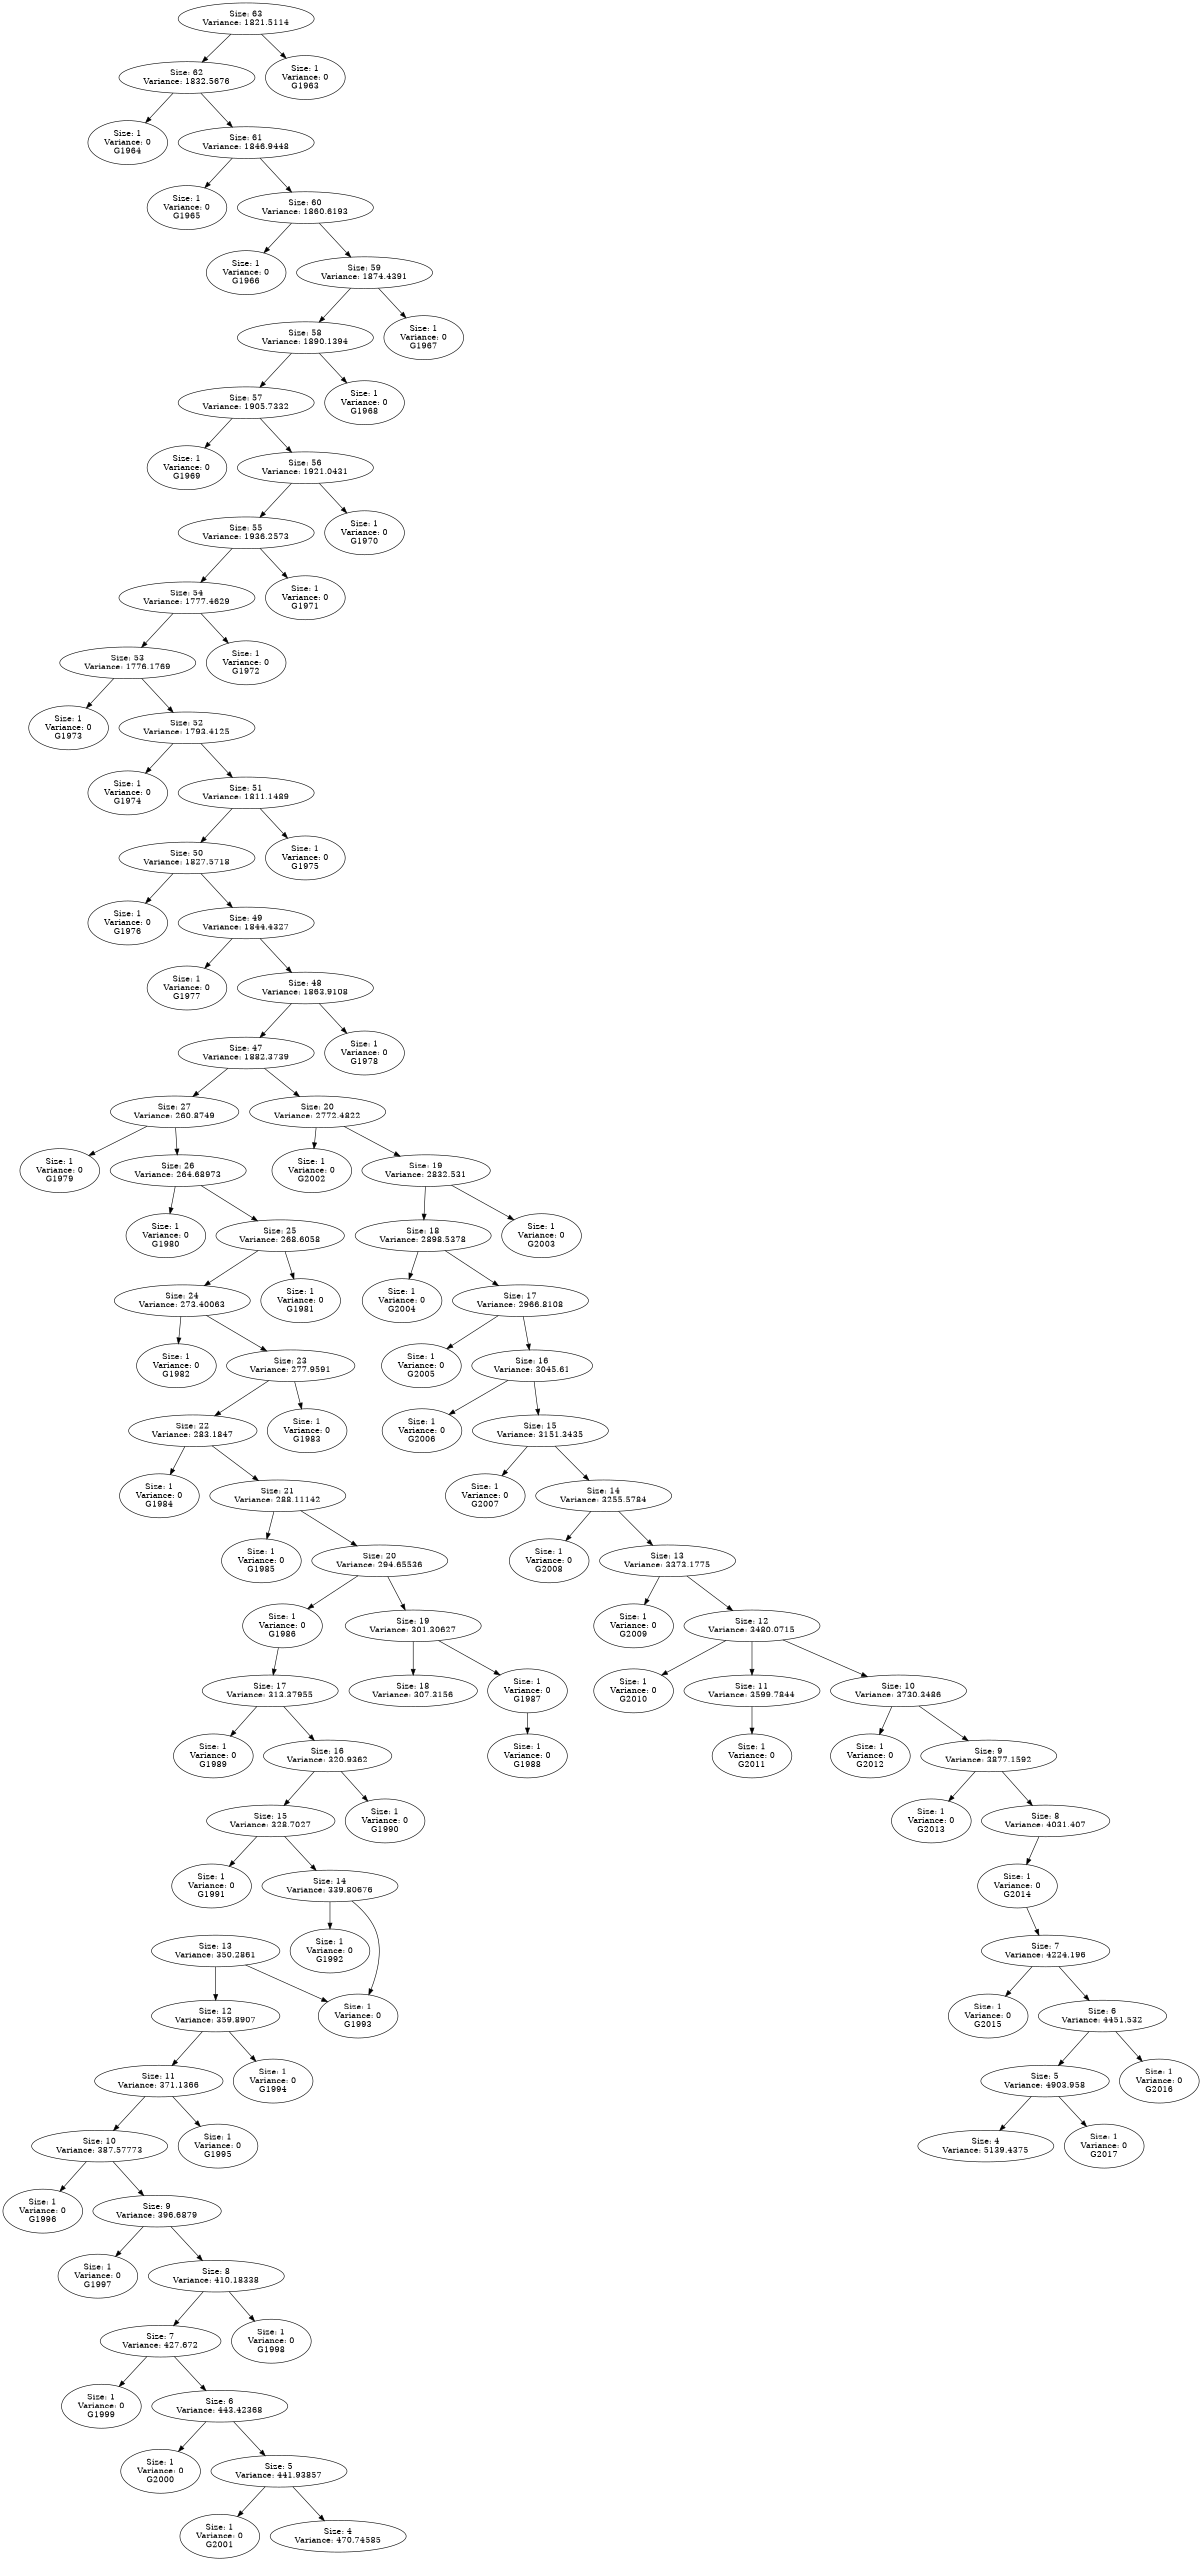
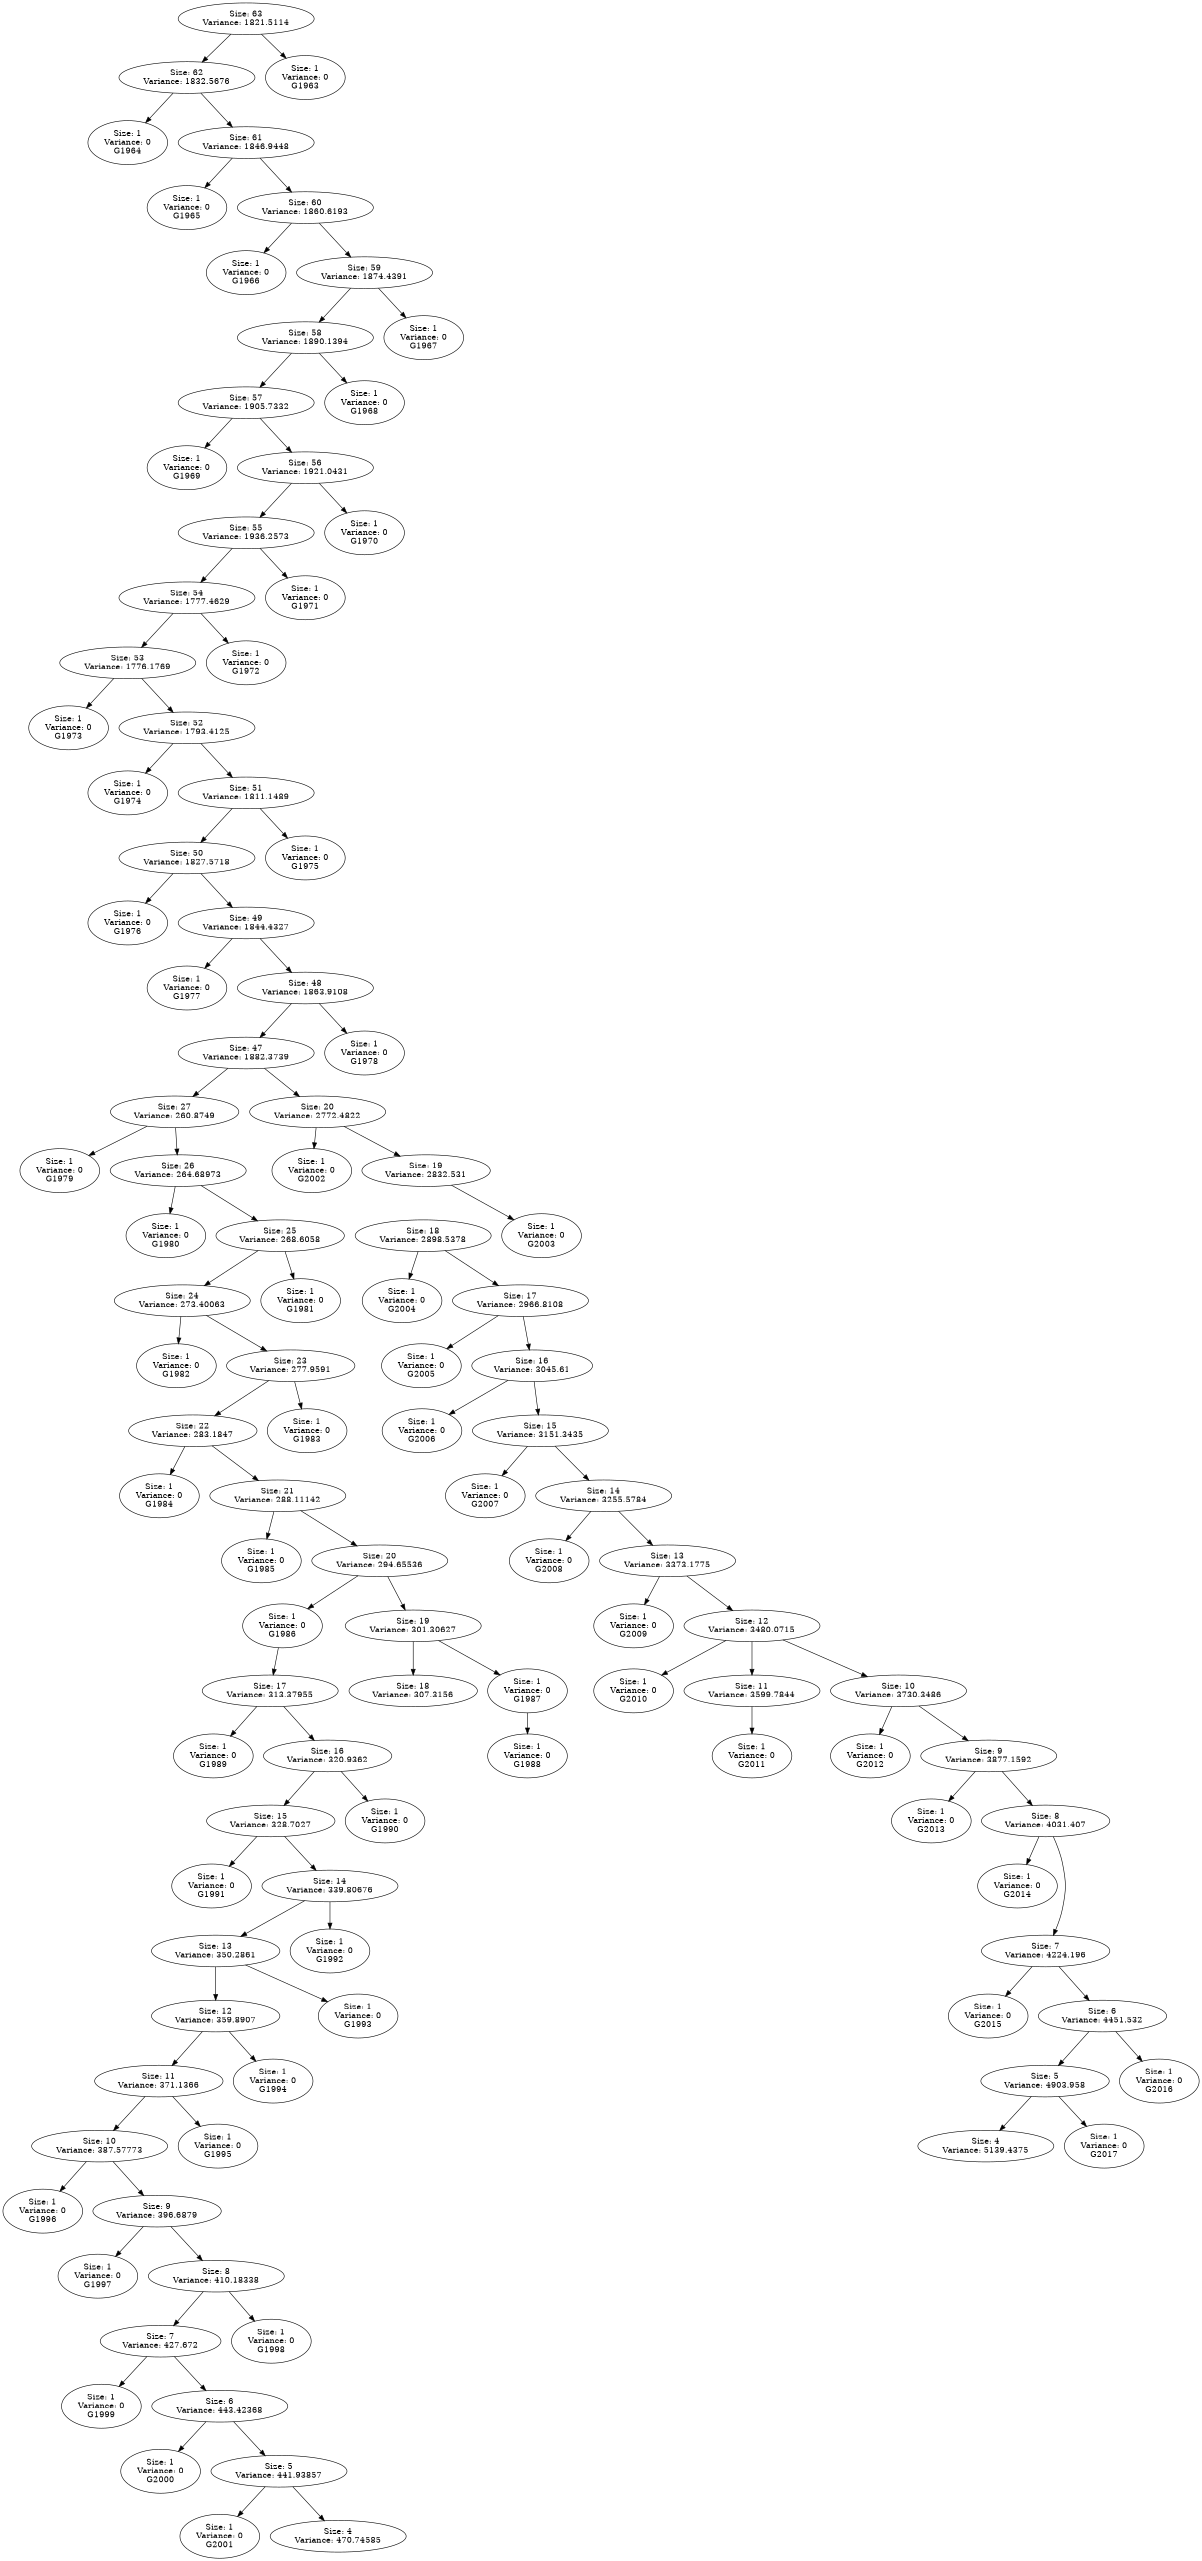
edge "Size: 19 Variance: 2832.531" -> "Size: 18 Variance: 2898.5378": removed
edge "Size: 1 Variance: 0 G2014" -> "Size: 7 Variance: 4224.196": now "Size: 8 Variance: 4031.407" -> "Size: 7 Variance: 4224.196"
edge "Size: 14 Variance: 339.80676" -> "Size: 1 Variance: 0 G1993": now "Size: 14 Variance: 339.80676" -> "Size: 13 Variance: 350.2861"
